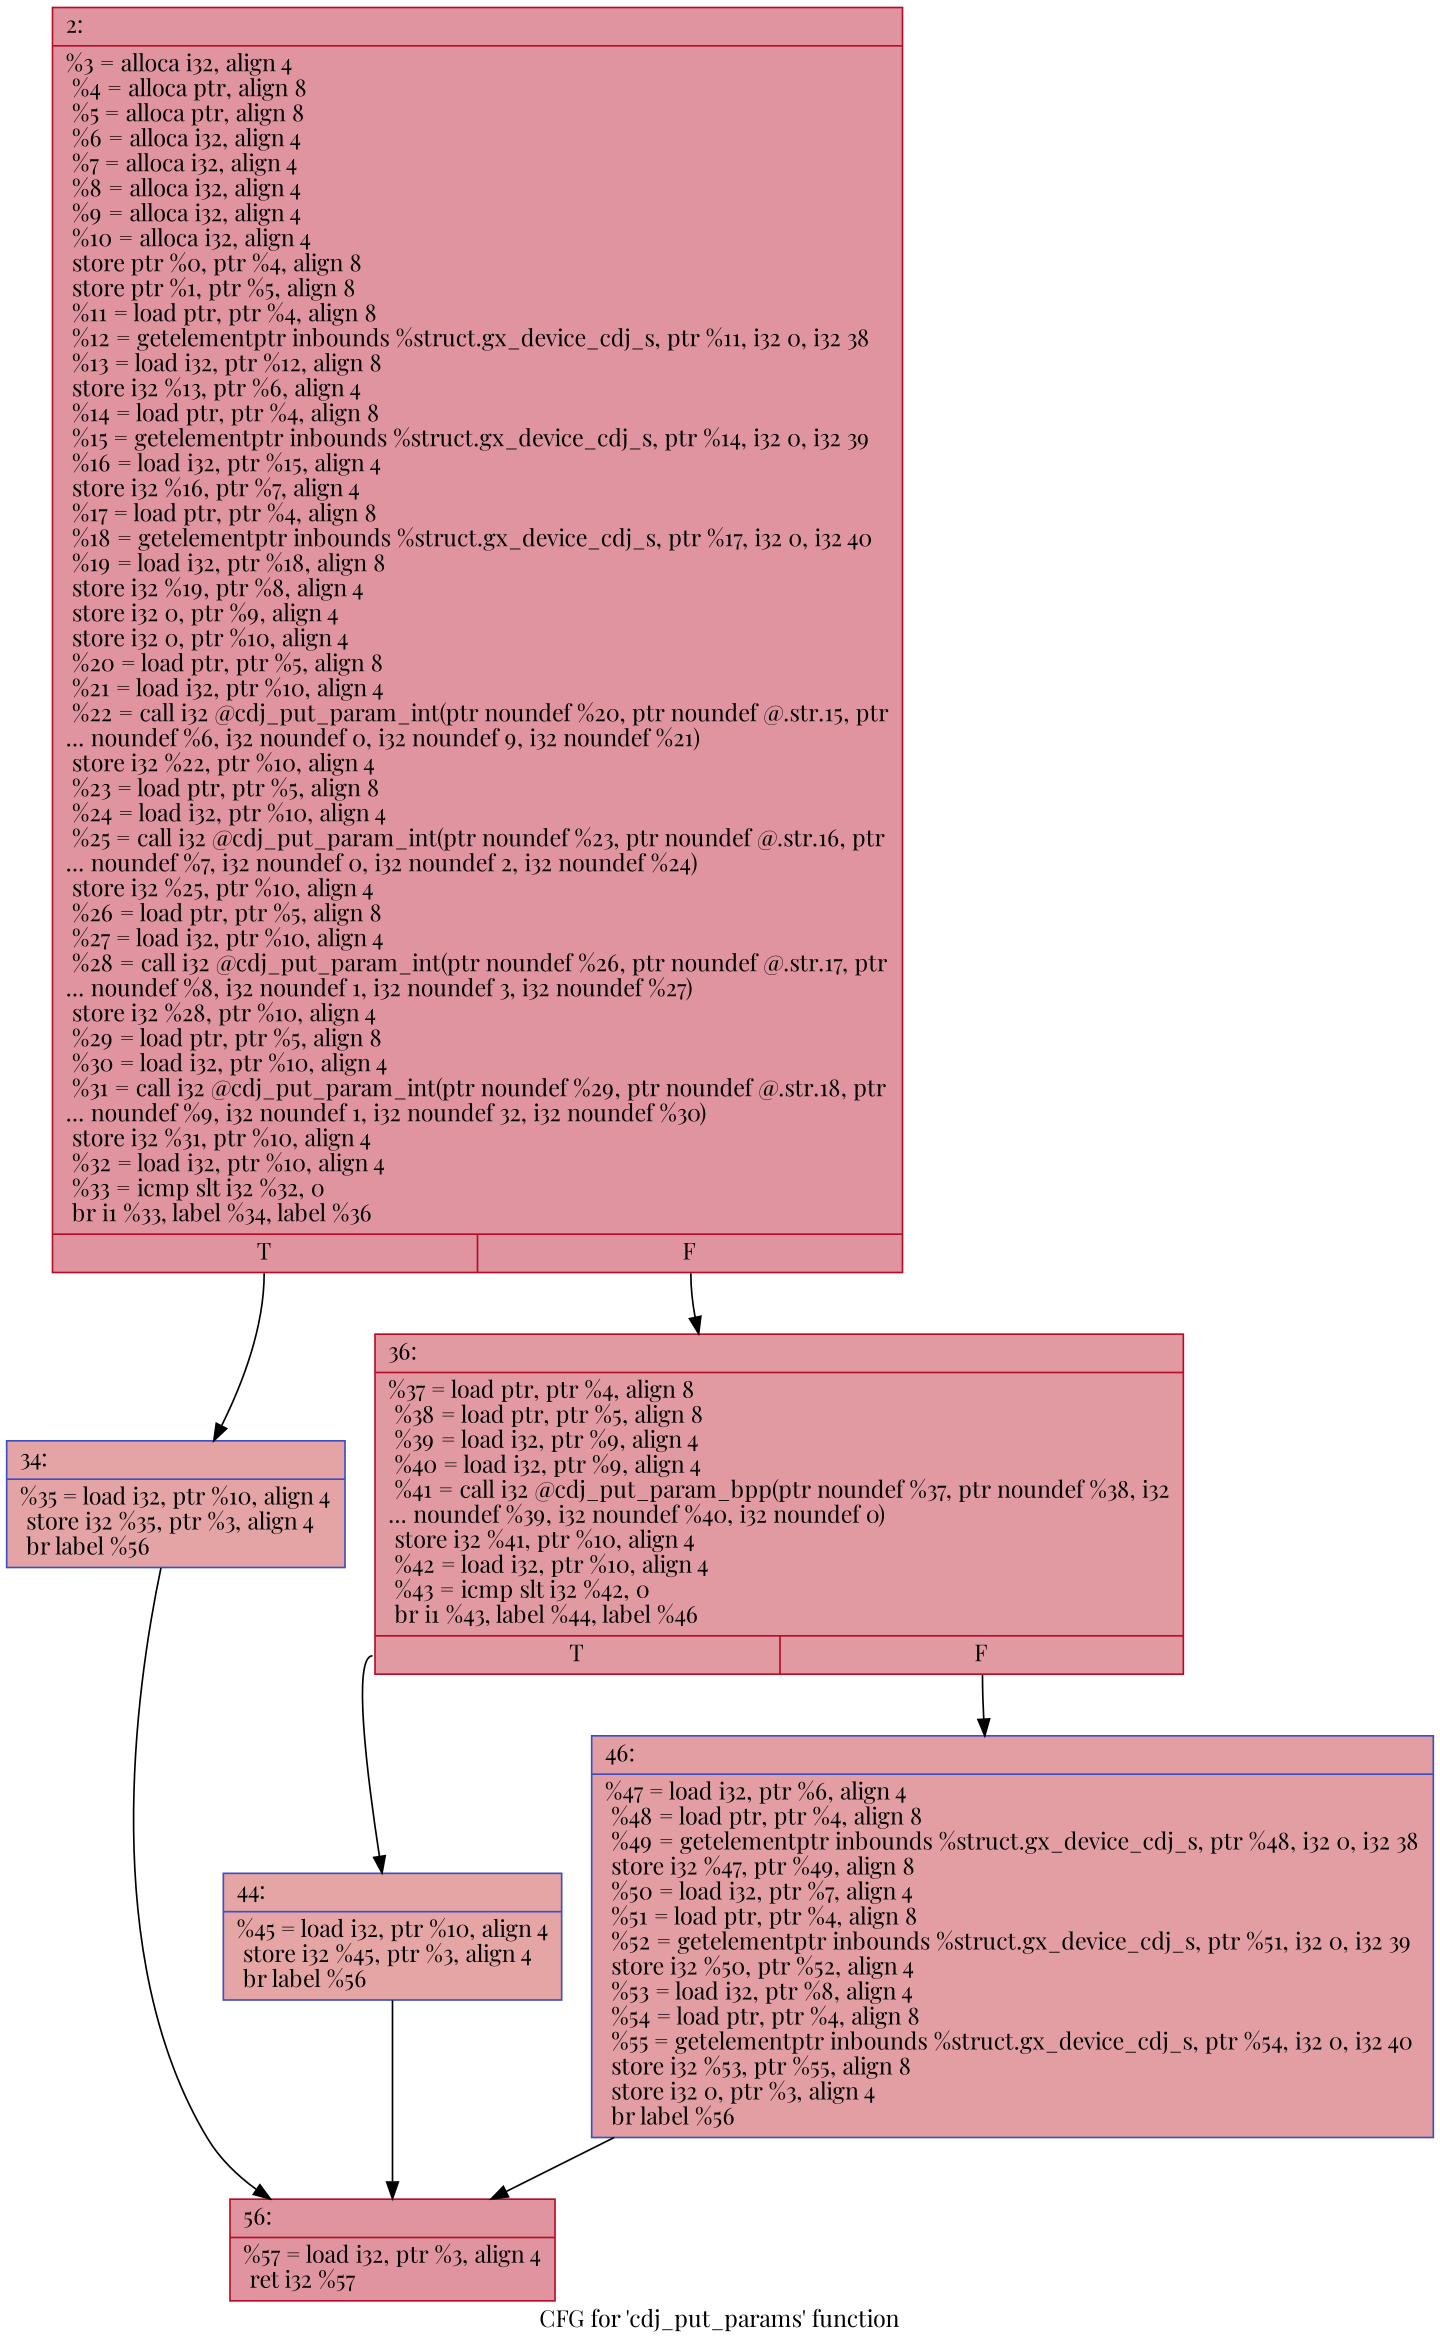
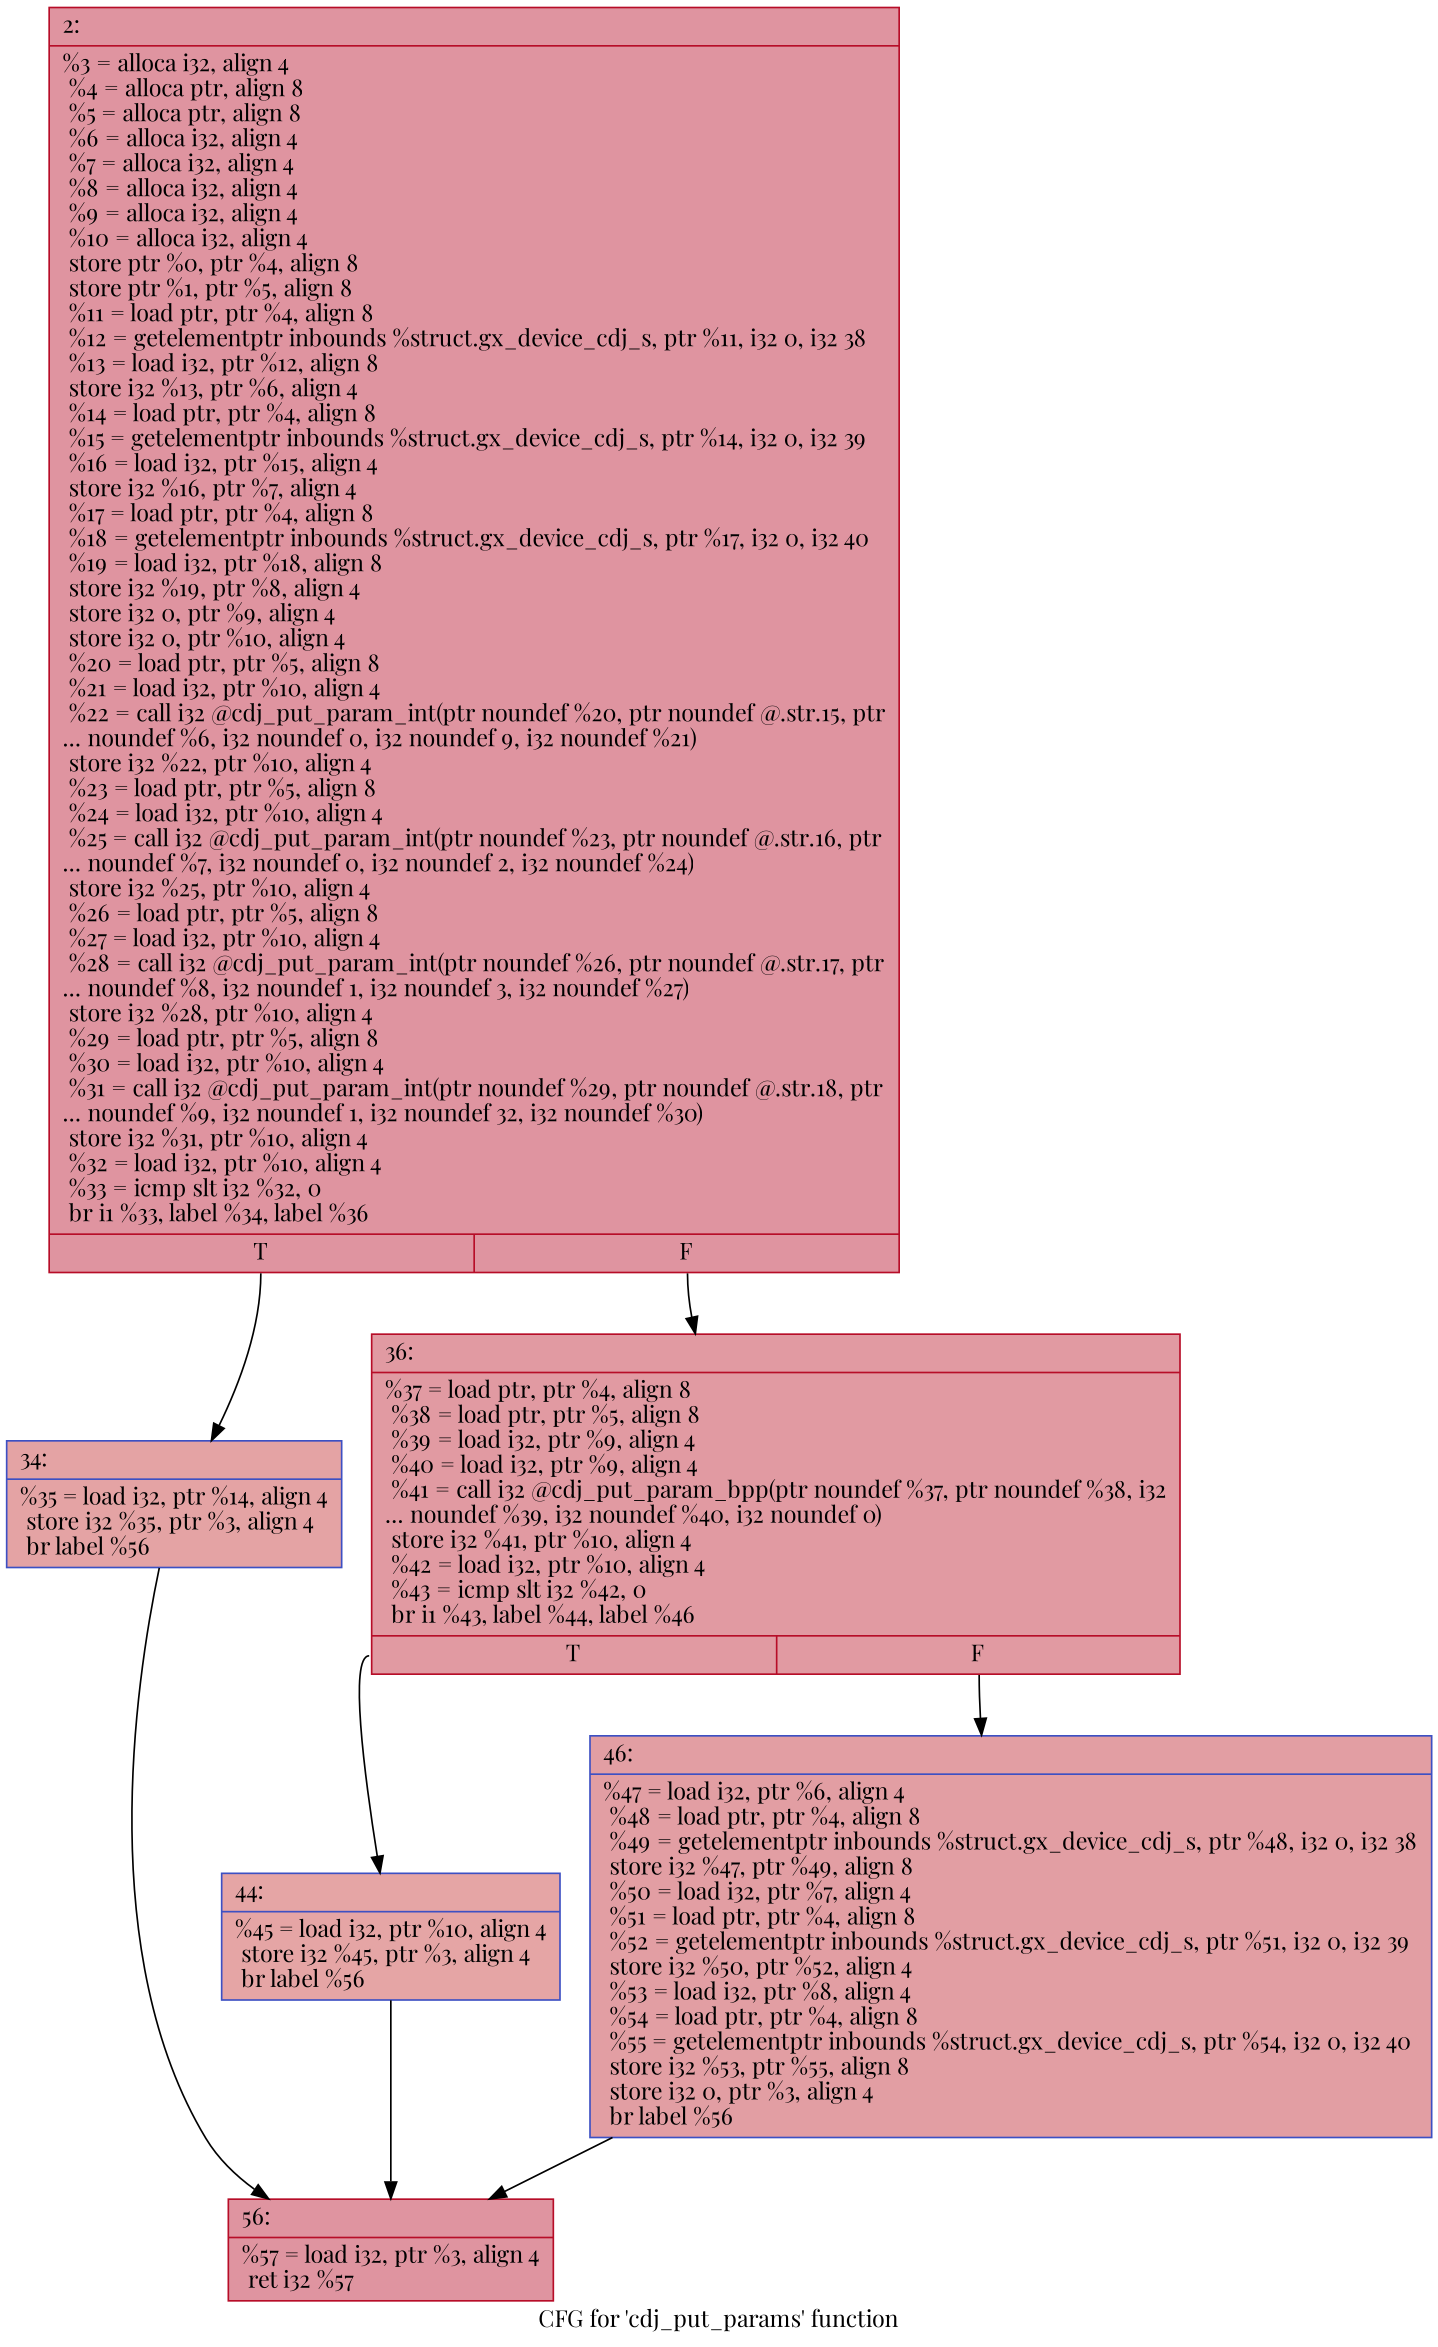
node "34:": text "%35 = load i32, ptr %10, align 4" -> "%35 = load i32, ptr %14, align 4"
